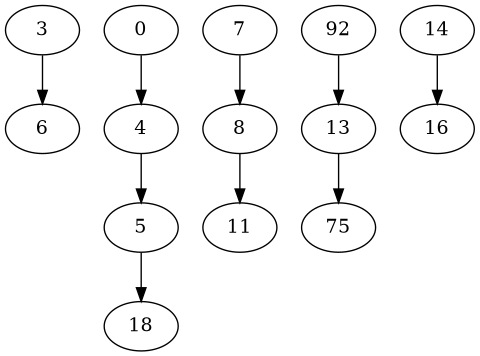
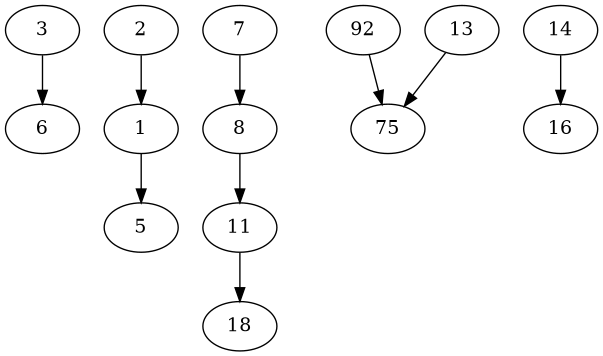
node "0": label "0" -> "2"
edge "92" -> "13": now "92" -> "75"
node "4": label "4" -> "1"
edge "5" -> "18": now "11" -> "18"
